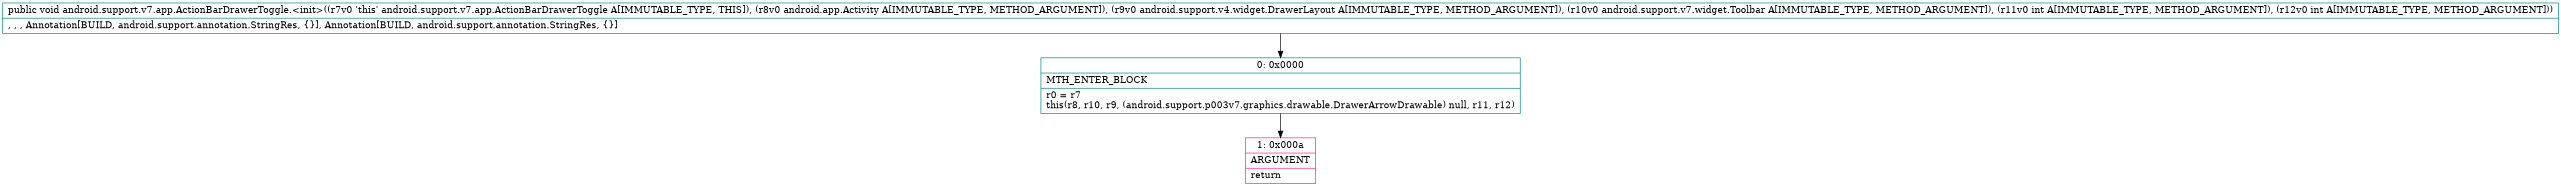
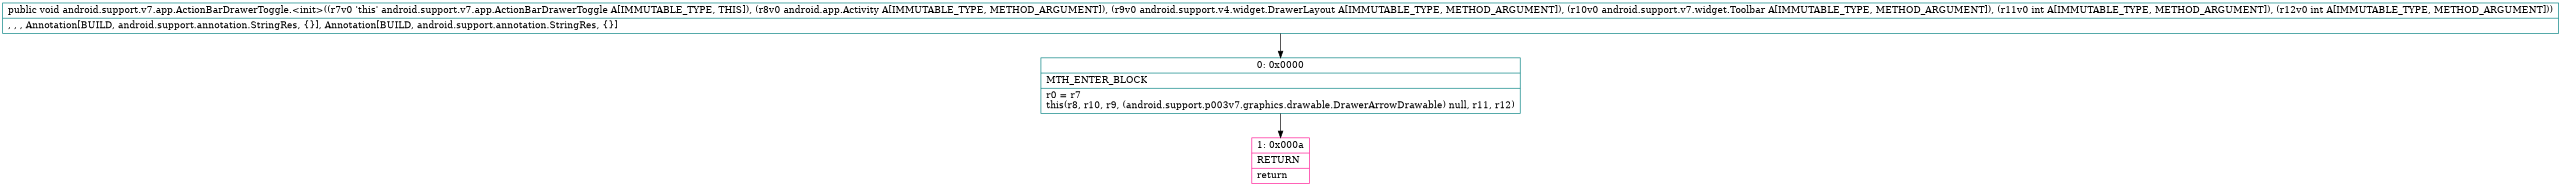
node "1: 0x000a": text "ARGUMENT" -> "RETURN"
